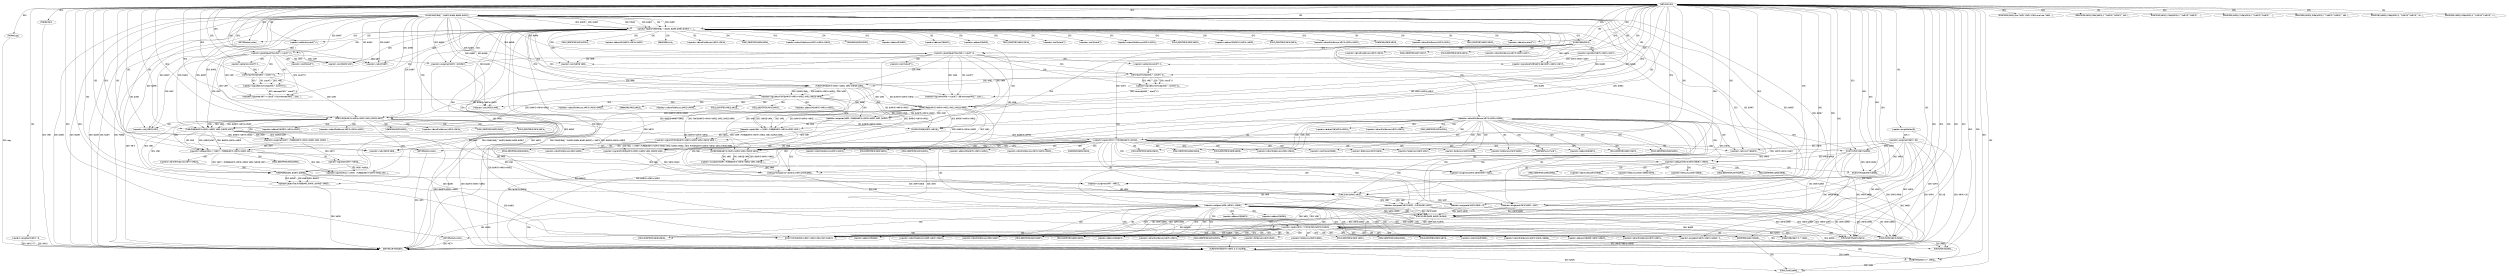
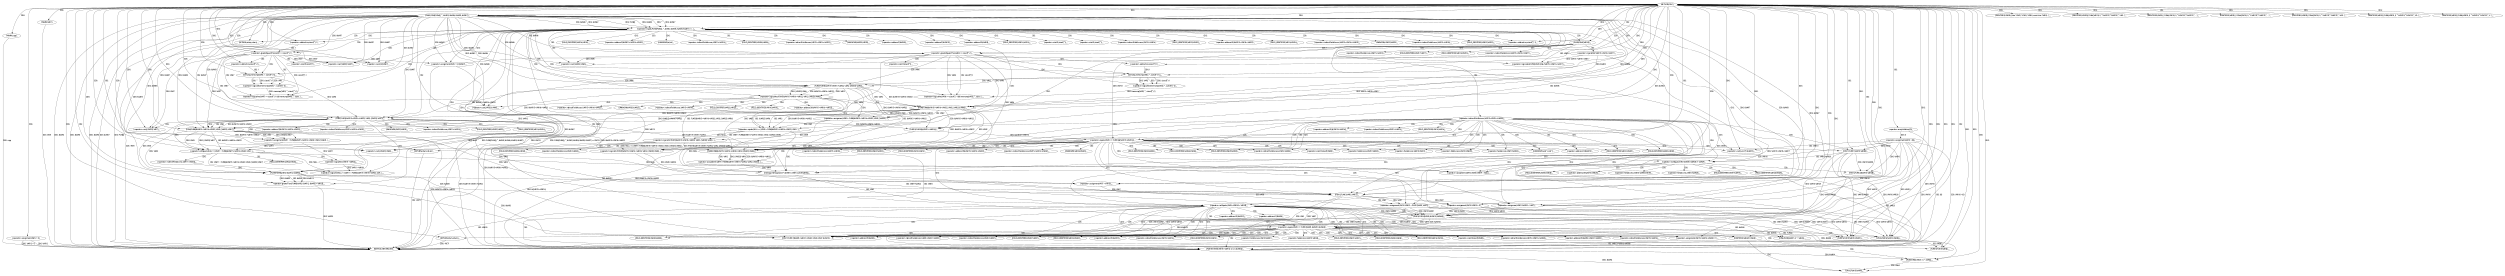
edge "(METHOD,FUN1)" -> "(<operator>.assignment,VAR12 = (int)VAR7)": reversed
edge "(<operator>.equals,VAR13 == FUN14(VAR9, &VAR10, &VAR4))" -> "(FUN15,FUN15(VAR10.VAR31))": label "CDG: " -> "DDG: FUN4()"
